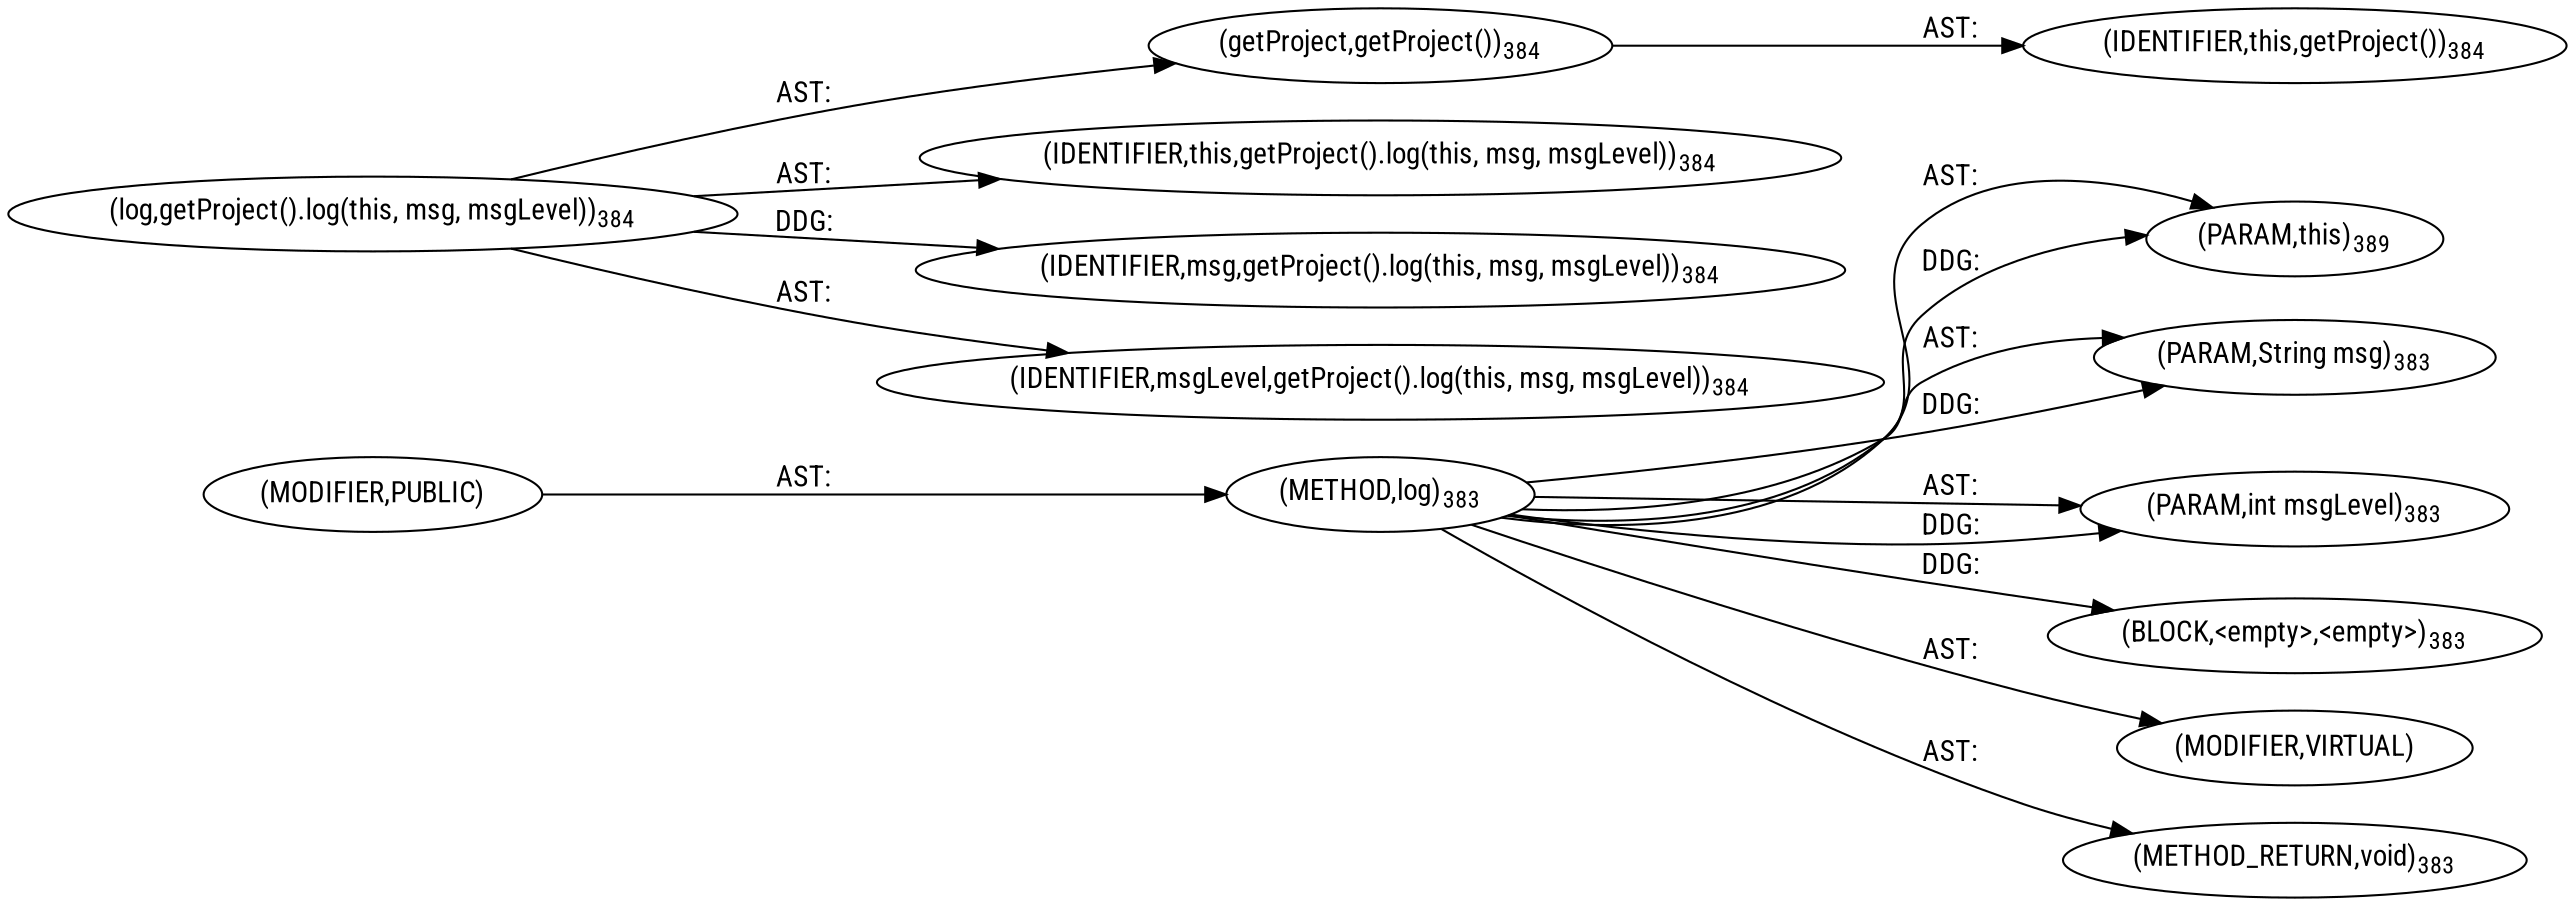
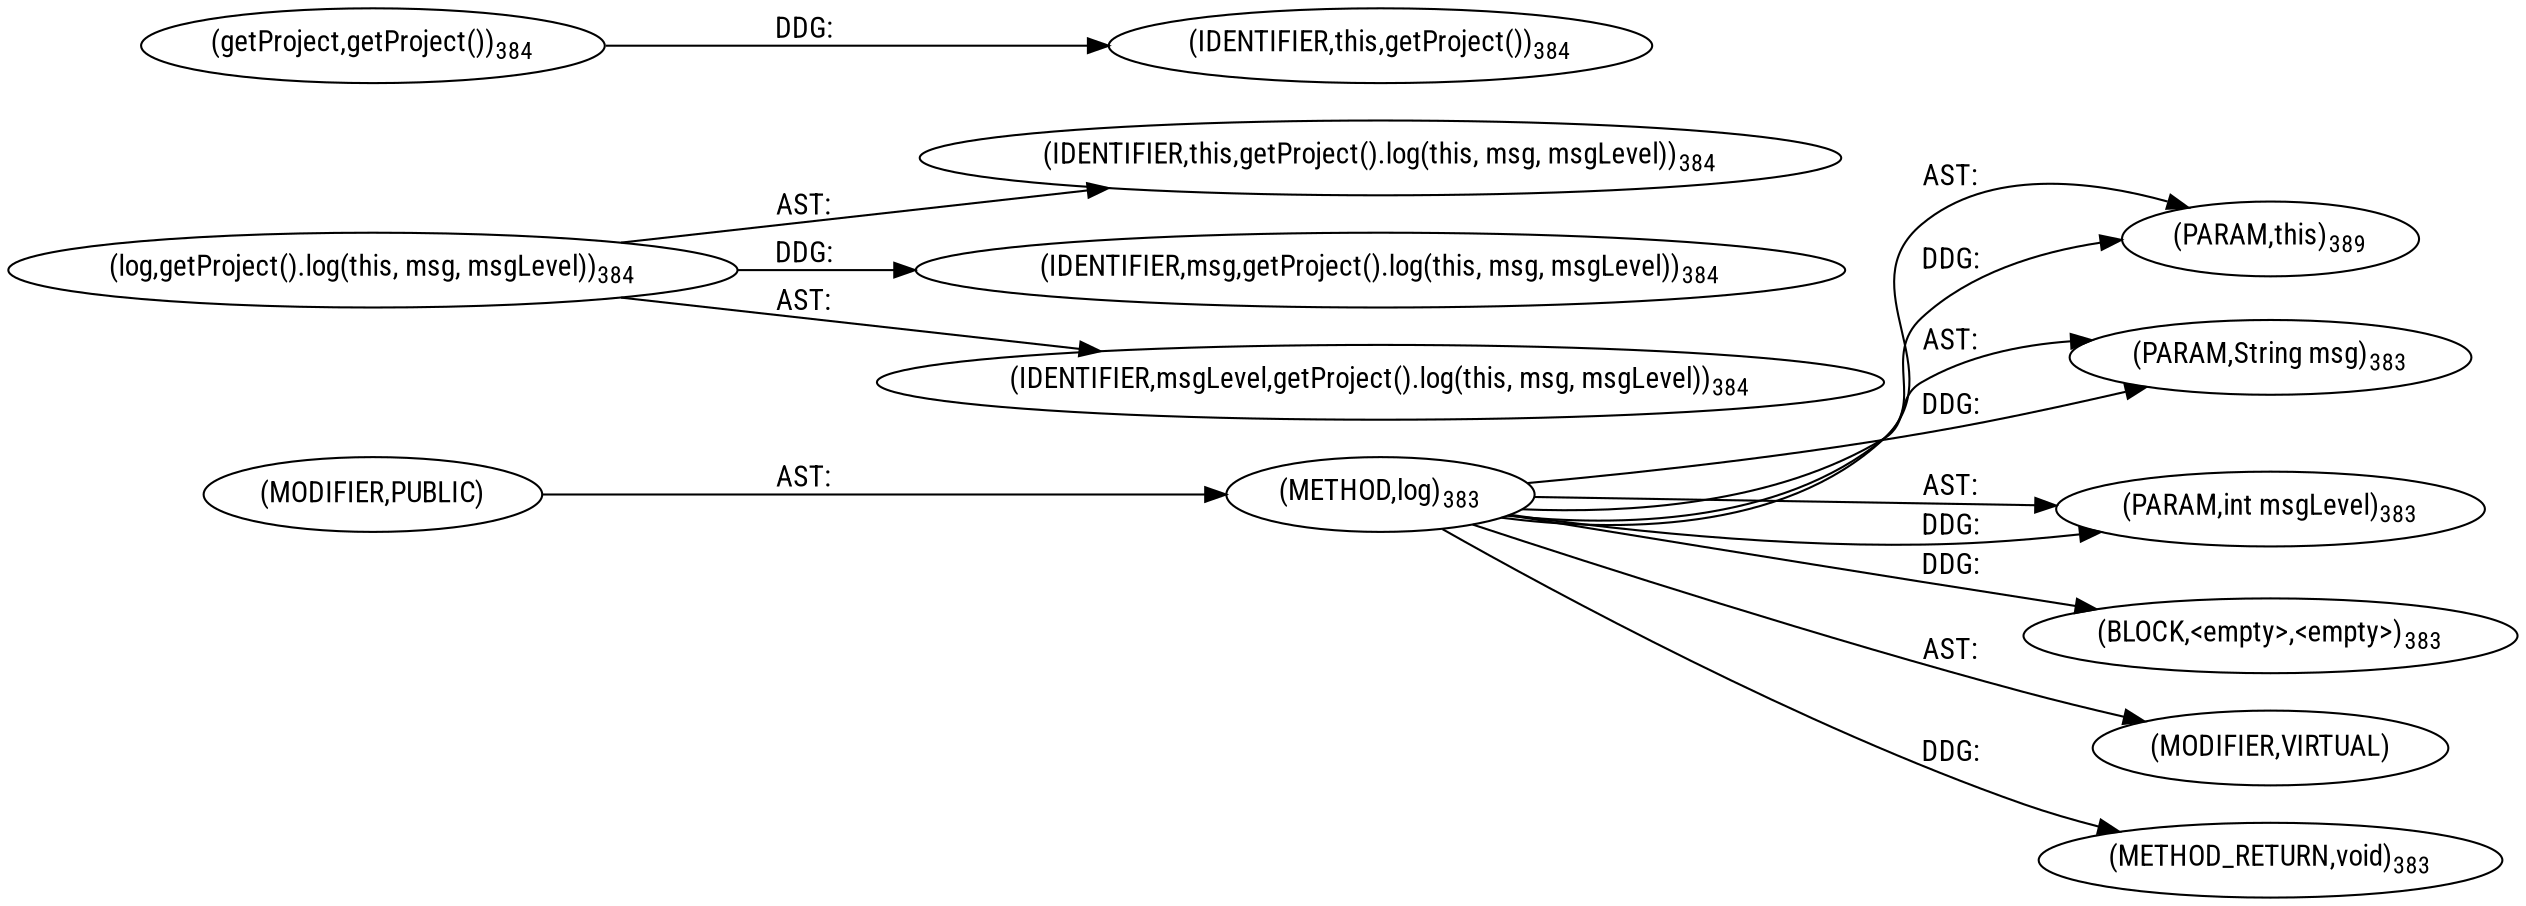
edge "(getProject,getProject())" -> "(IDENTIFIER,this,getProject())": label "AST: " -> "DDG: "
edge "(log,getProject().log(this, msg, msgLevel))" -> "(getProject,getProject())": removed, label "AST:"
edge "(METHOD,log)" -> "(METHOD_RETURN,void)": label "AST: " -> "DDG: "
